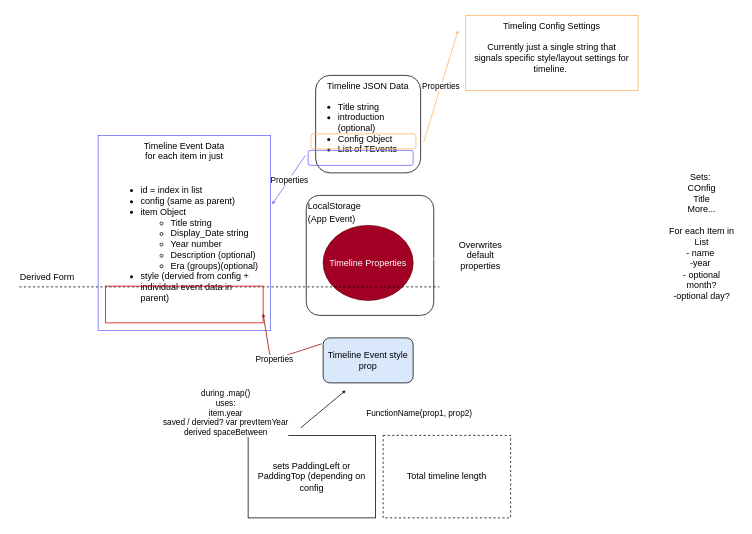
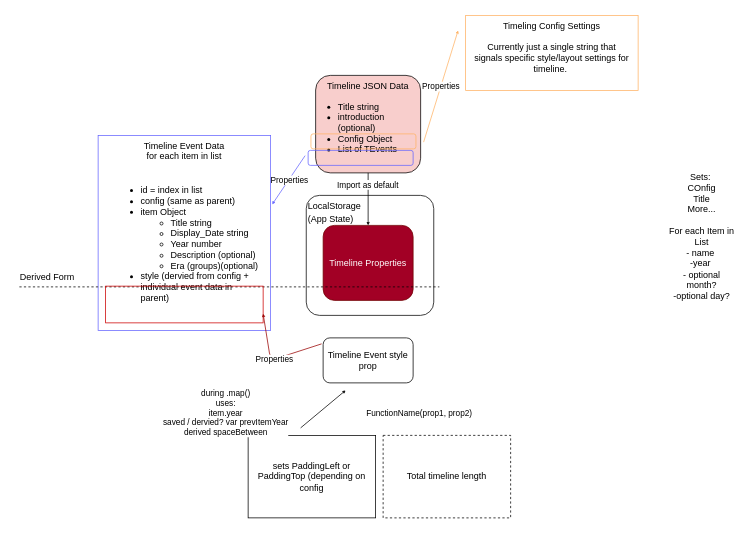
node "Timeline JSON Data": fillcolor #ffffff -> #f8cecc
node "Timeline Event Data for each item in just": label "Timeline Event Data for each item in just" -> "Timeline Event Data for each item in list"
edge "Timeline JSON Data" -> "Timeline Properties": added, label "Import as default"
node "LocalStorage (App Event)": label "LocalStorage (App Event)" -> "LocalStorage (App State)"
node "Overwrites default properties": removed
edge "Overwrites default properties" -> "Timeline Properties": removed
node "Timeline Properties": shape ellipse -> rounded rectangle
node "Timeline Event style prop": fillcolor #dae8fc -> #ffffff
